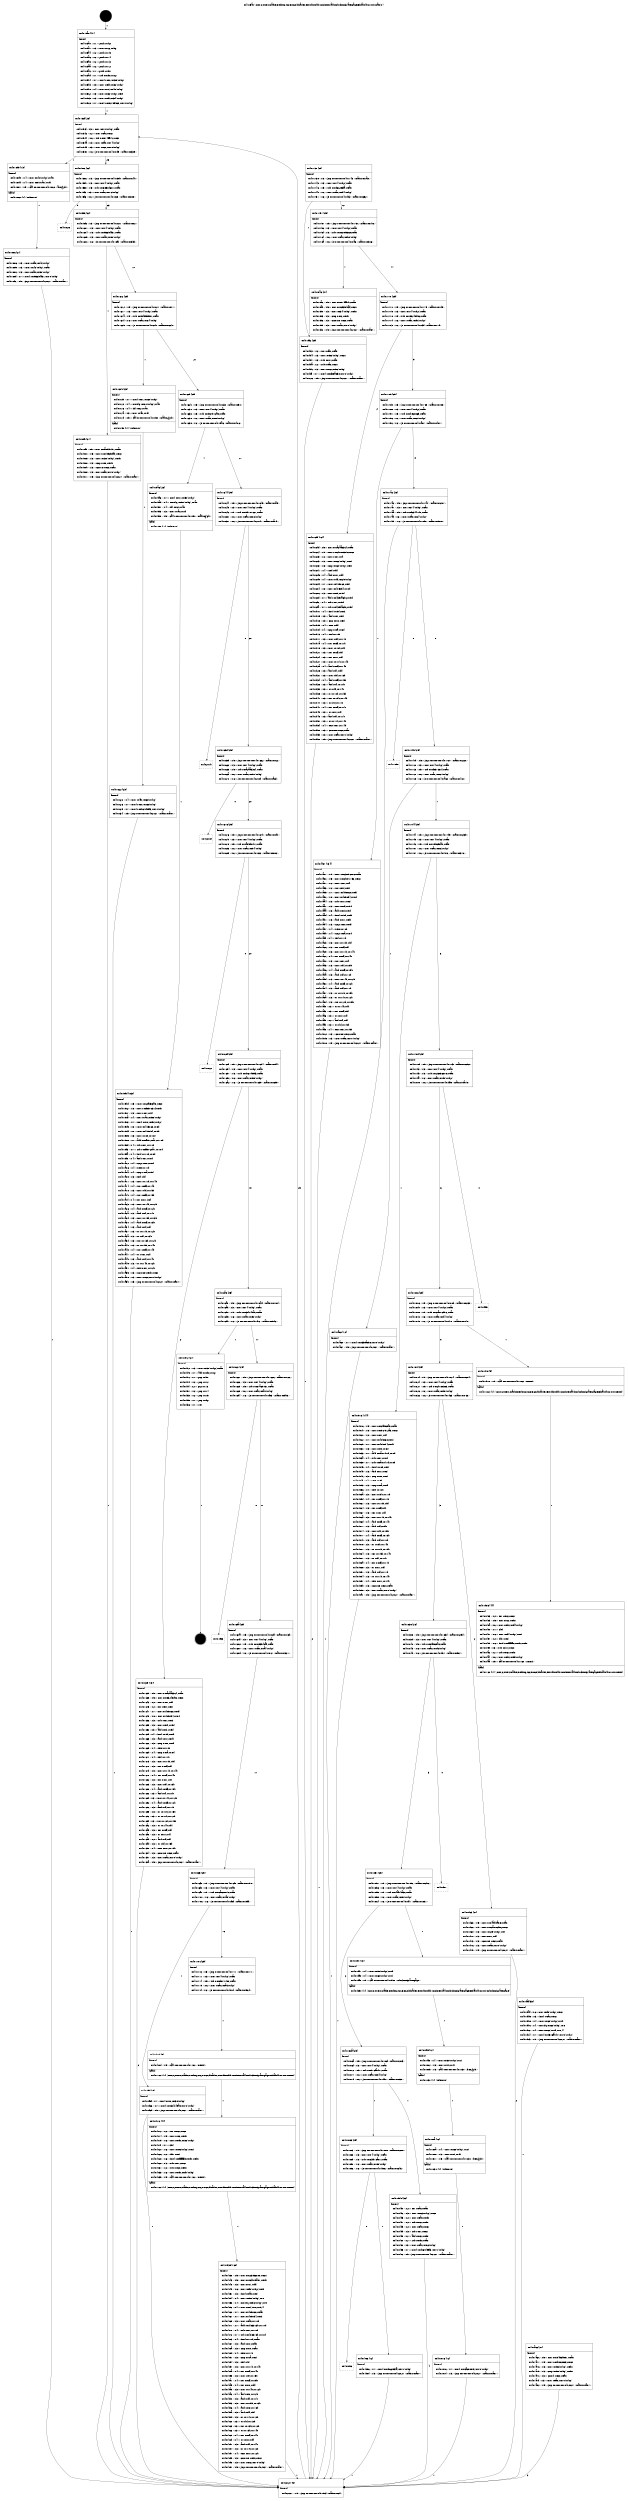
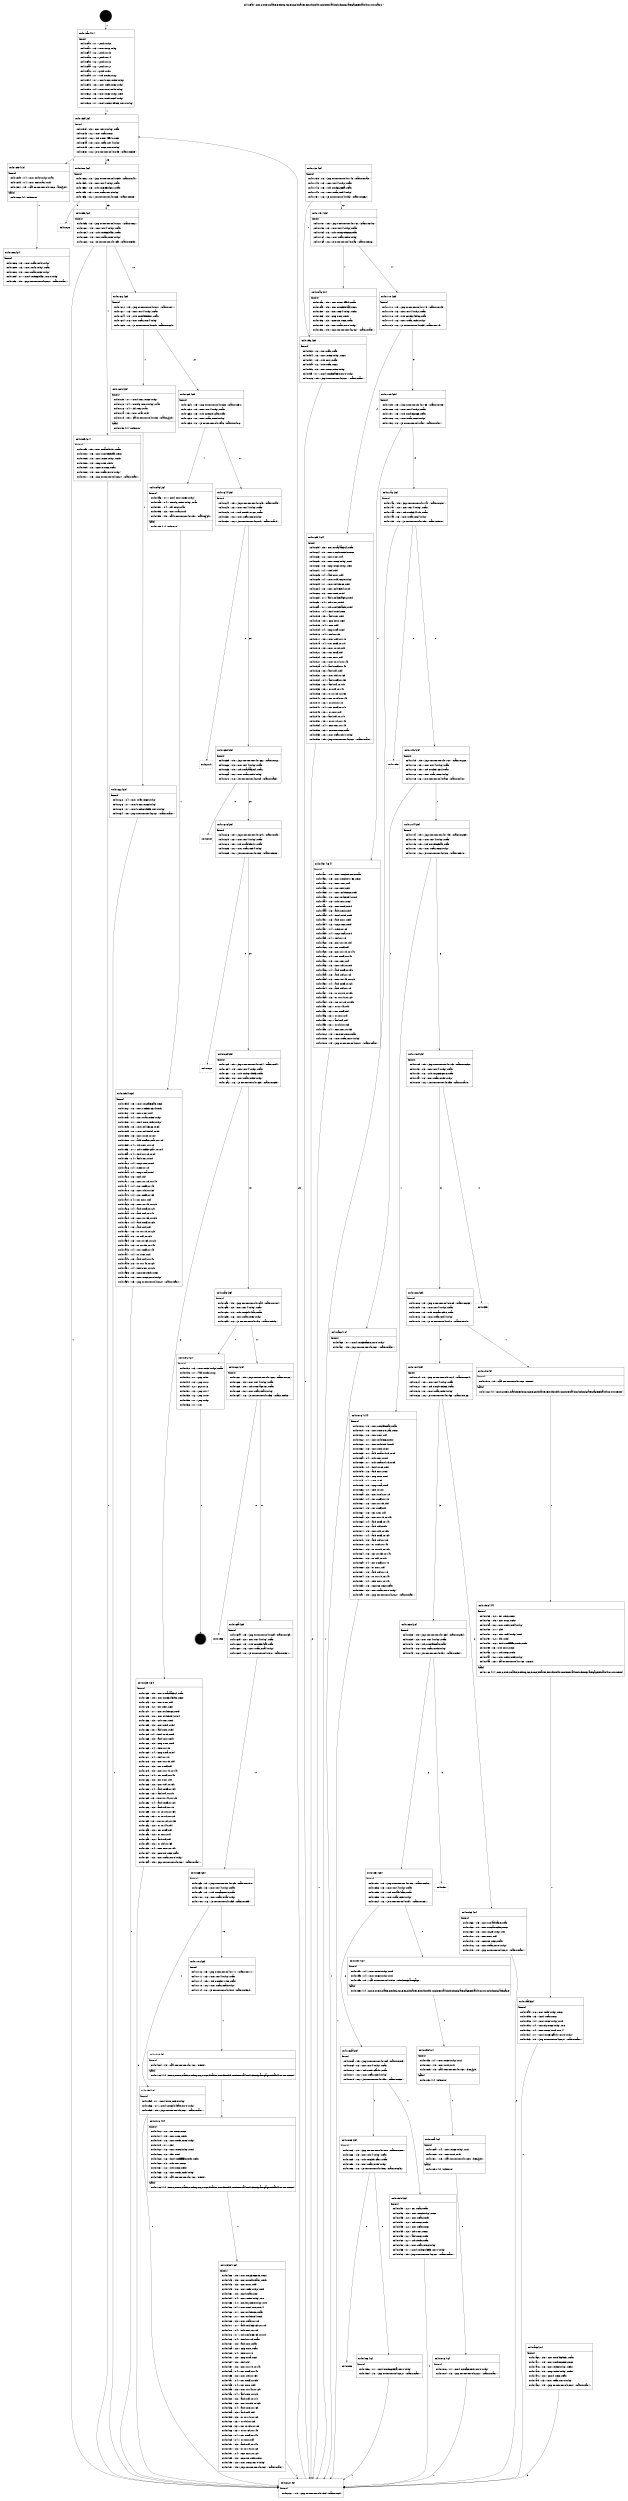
edge "0x4018e6 [21]" -> "0x402027 [5]": now "0x4015fc [22]" -> "0x402027 [5]"
edge "0x401d83 [44]" -> "0x401daf [33]": added, label "1"
